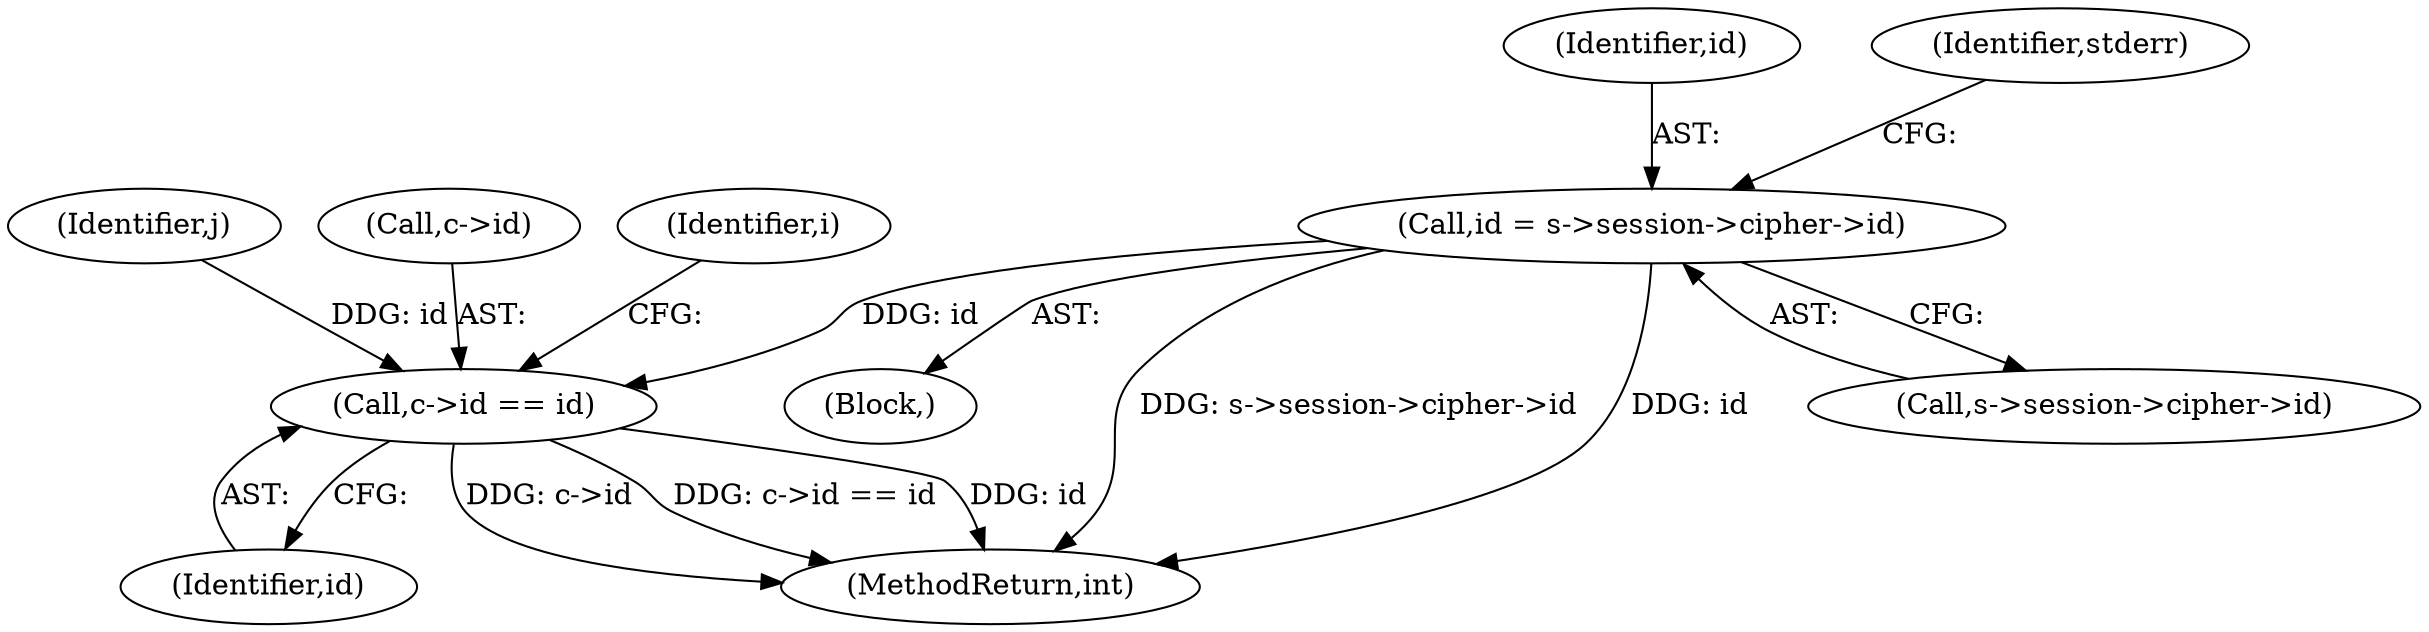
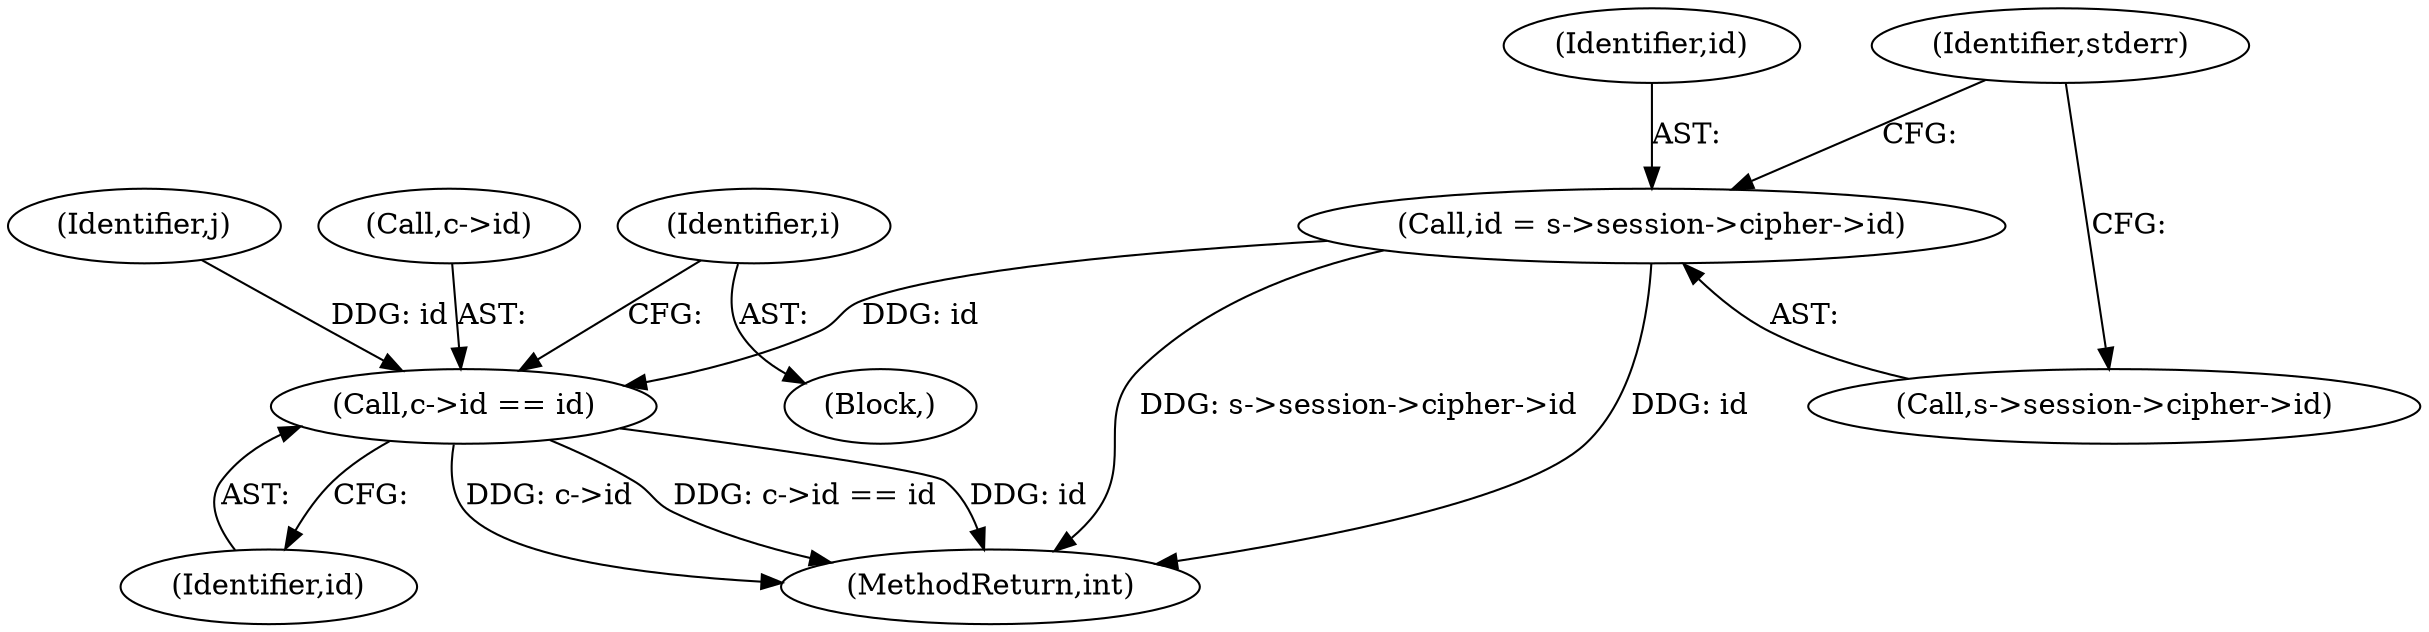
edge "(Call,id = s->session->cipher->id)" -> "(Block,)": now "(Identifier,i)" -> "(Block,)"
edge "(Call,id = s->session->cipher->id)" -> "(Call,s->session->cipher->id)": now "(Identifier,stderr)" -> "(Call,s->session->cipher->id)"
